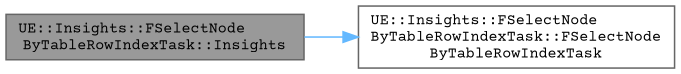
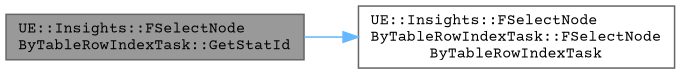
node "UE::Insights::FSelectNode ByTableRowIndexTask::Insights": label "UE::Insights::FSelectNode ByTableRowIndexTask::Insights" -> "UE::Insights::FSelectNode ByTableRowIndexTask::GetStatId"
